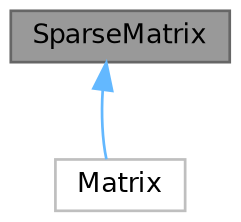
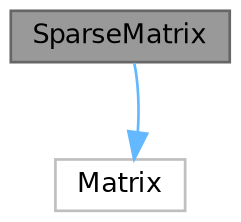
edge "Matrix" -> "SparseMatrix": reversed
